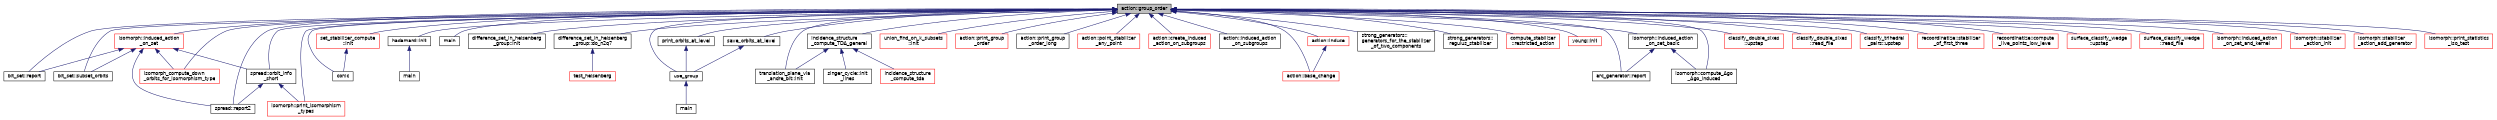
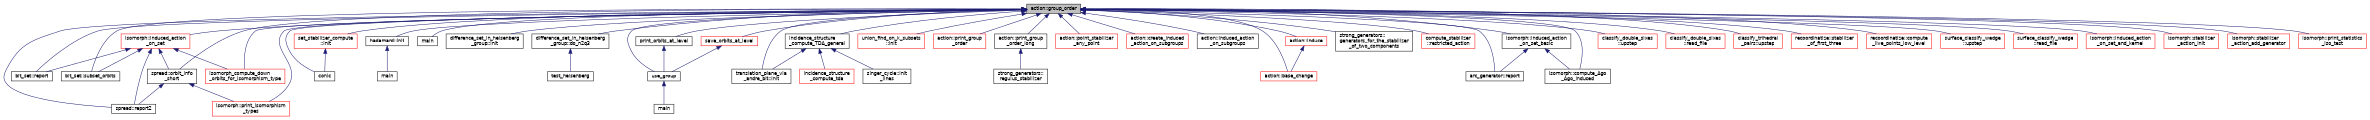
edge "strong_generators:: regulus_stabilizer" -> "action::group_order": now "strong_generators:: regulus_stabilizer" -> "action::print_group _order_long"
node "difference_set_in_heisenberg _group::do_n2q7": label "difference_set_in_heisenberg _group::do_n2q7" -> "difference_set_in_heisenberg _group::do_n2q3"
node "save_orbits_at_level": color black -> red
node "young::init": removed
node "test_heisenberg": color red -> black
